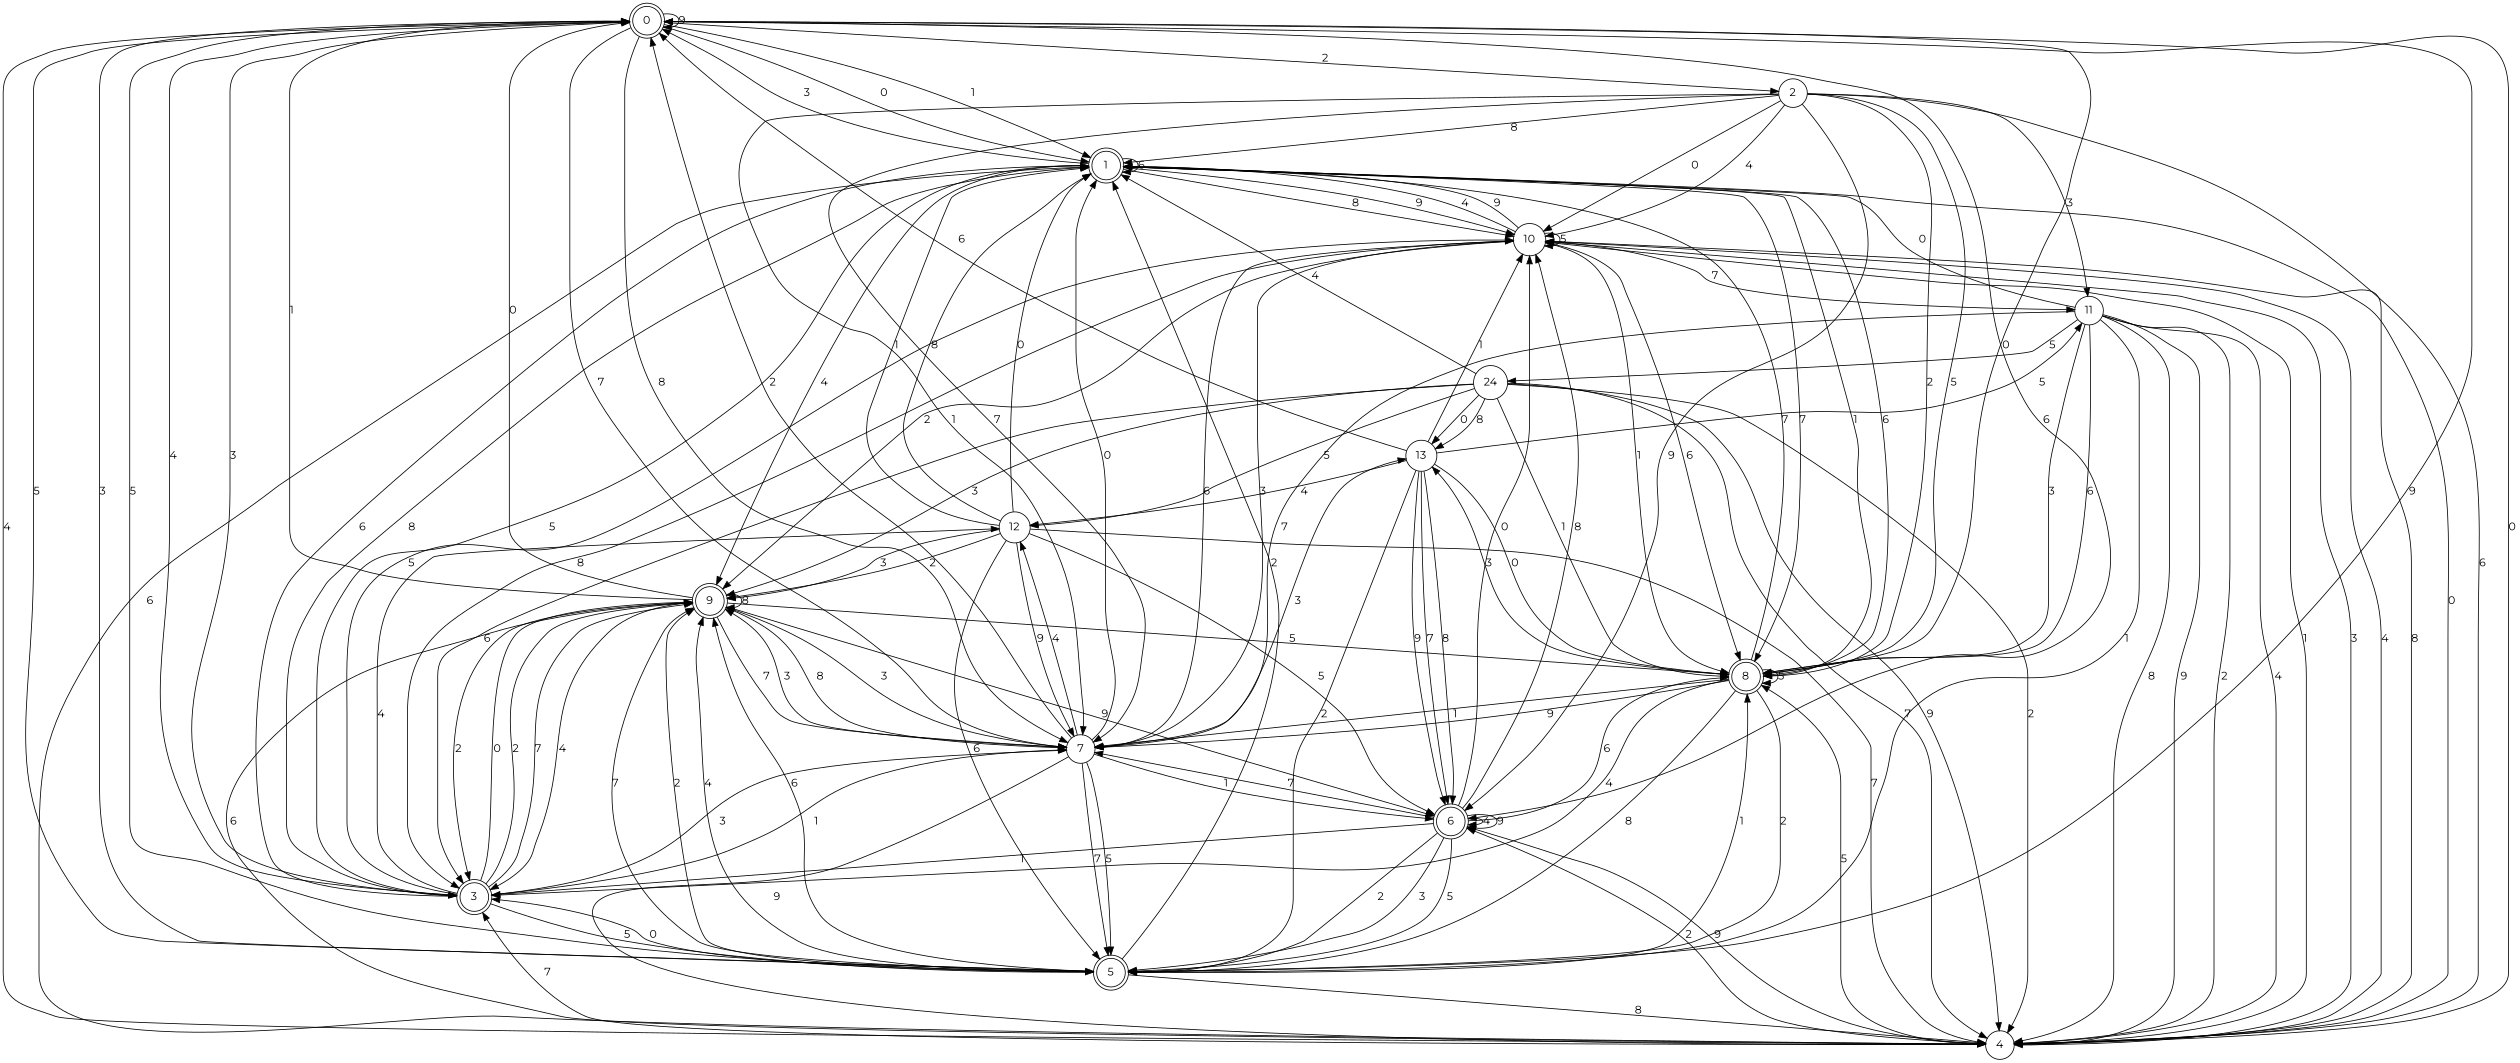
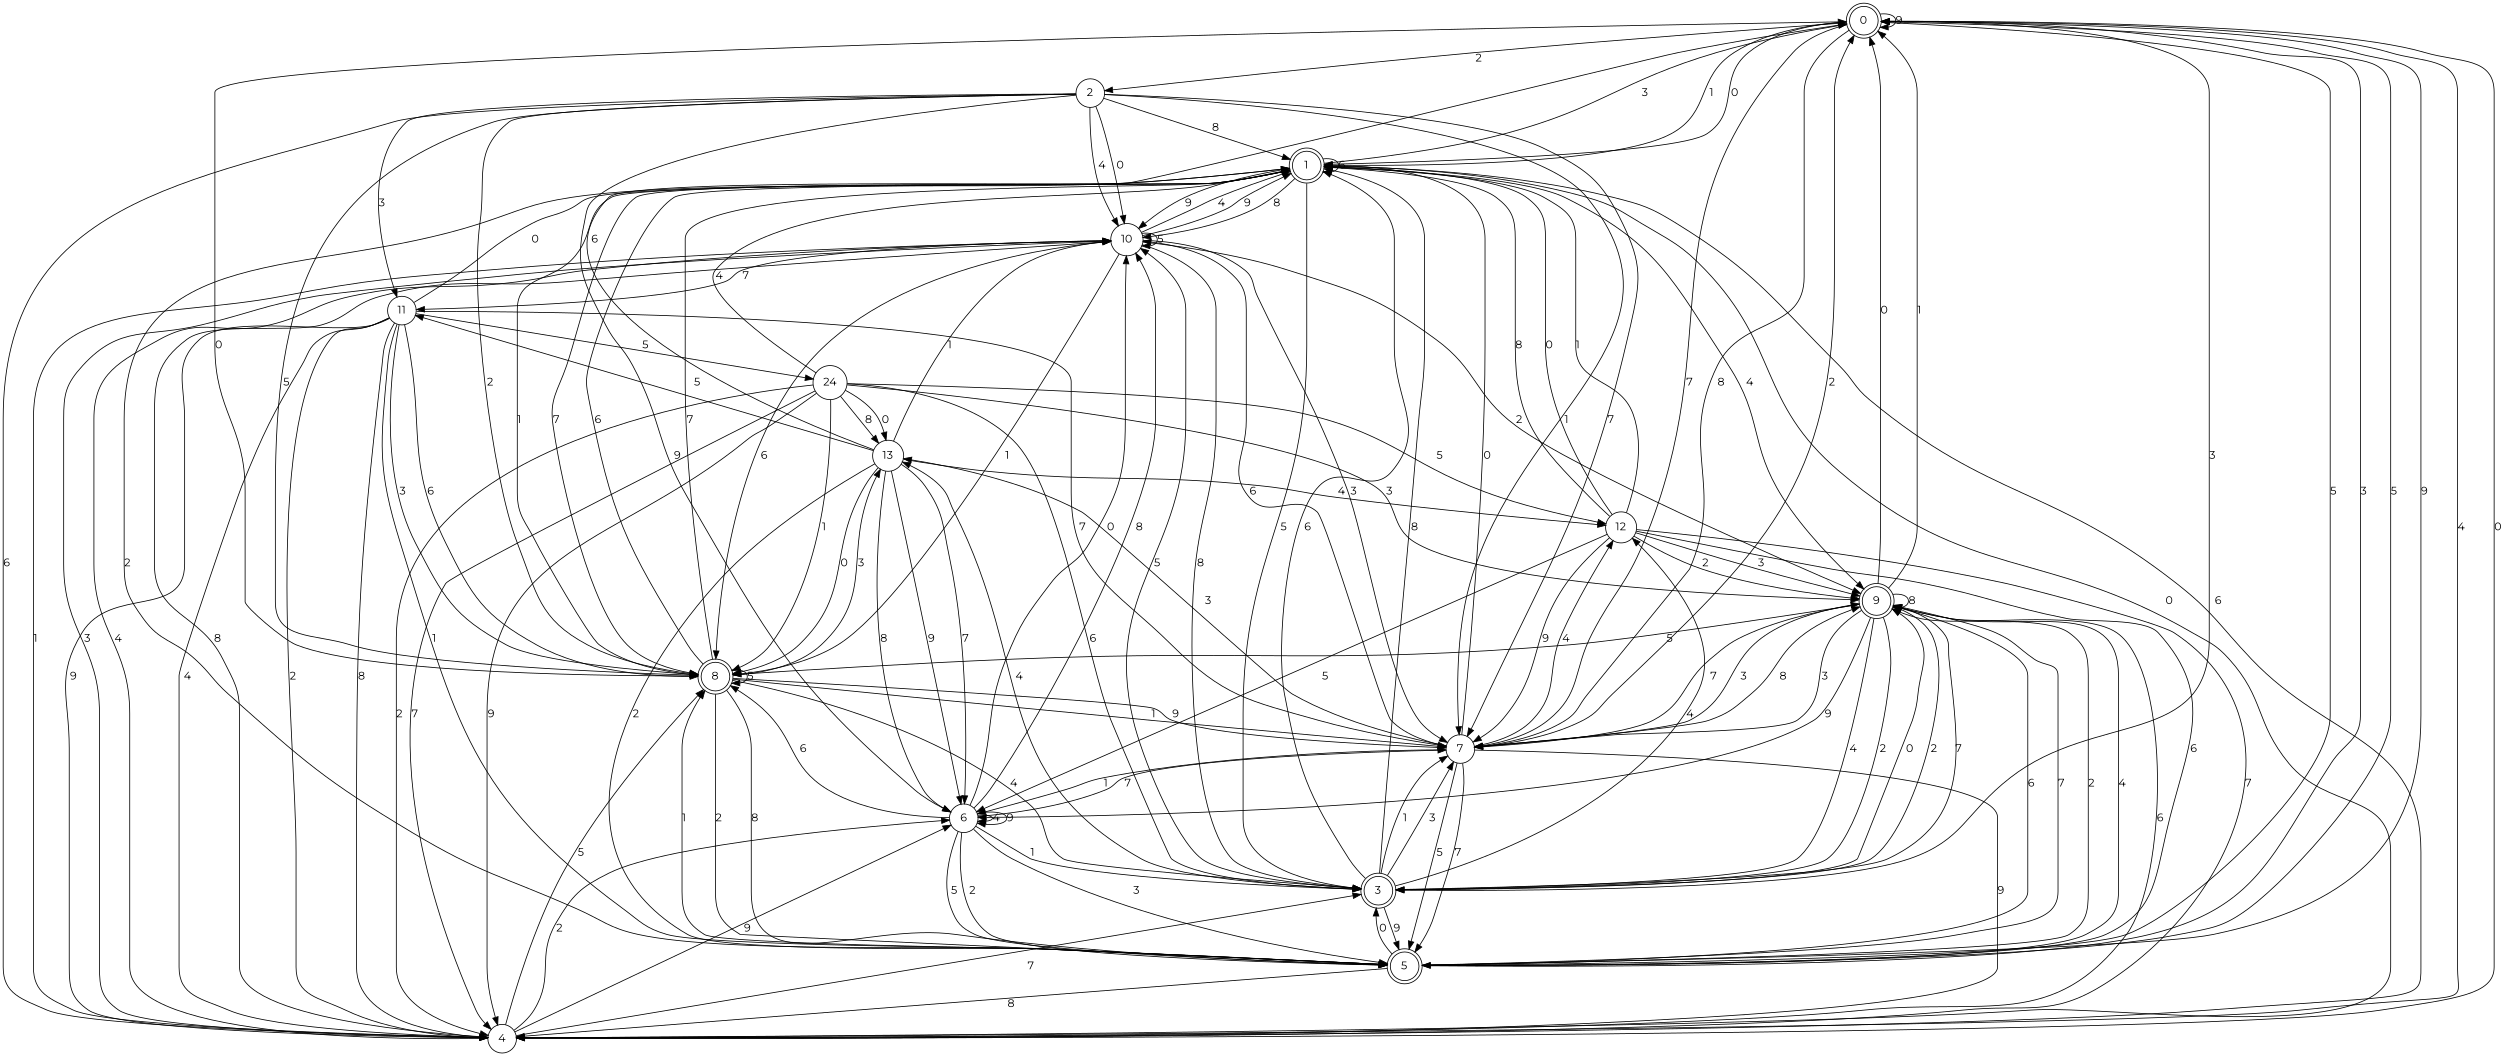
edge "0" -> "6": removed, label "6"
edge "3" -> "0": now "3" -> "13"
node "6": shape doublecircle -> circle
edge "3" -> "5": label "5" -> "9"
